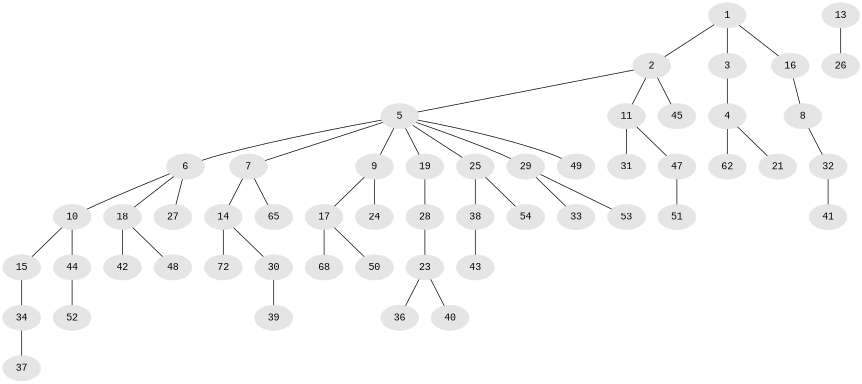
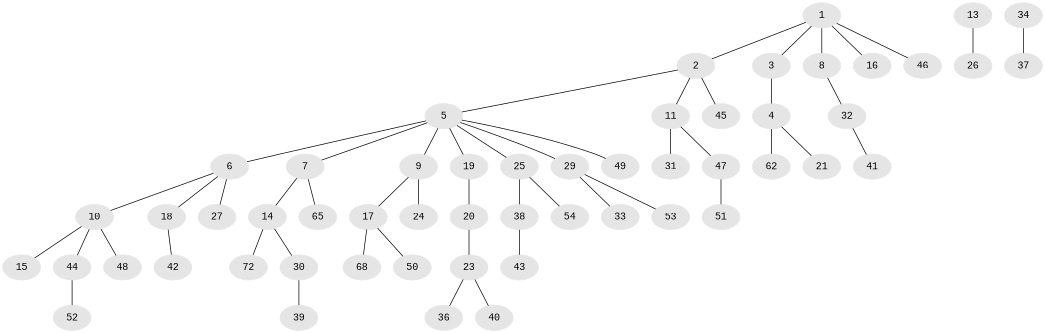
node "46": added
edge "16" -- "8": now "1" -- "8"
node "28": label "28" -> "20"
edge "18" -- "48": now "10" -- "48"
edge "15" -- "34": removed
